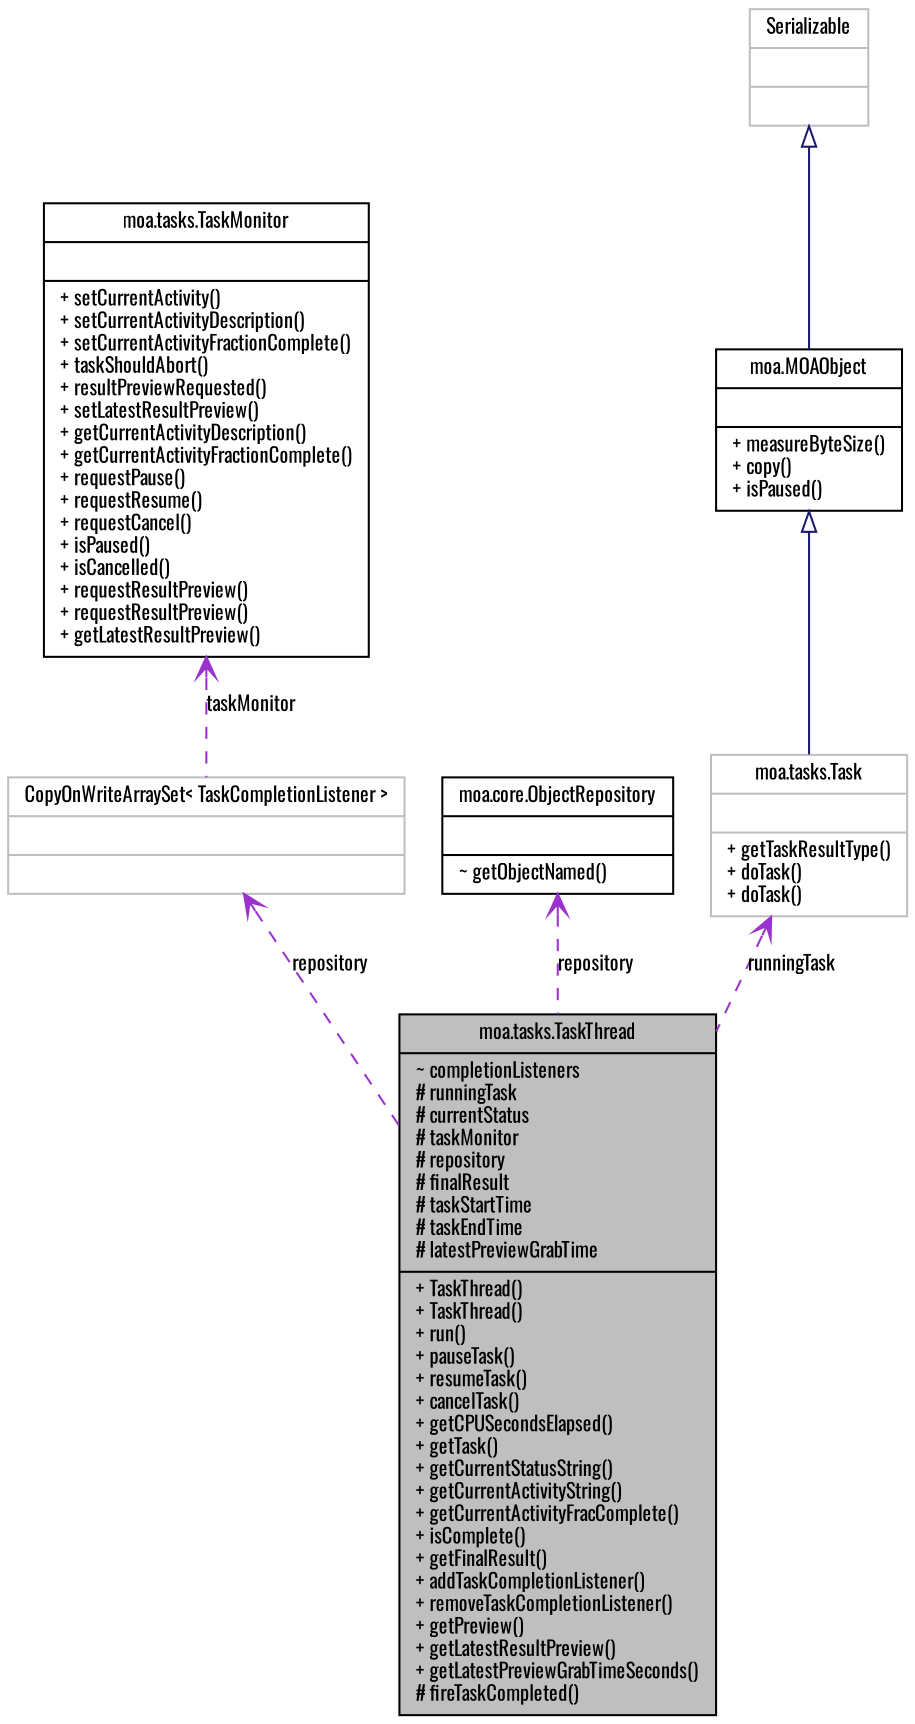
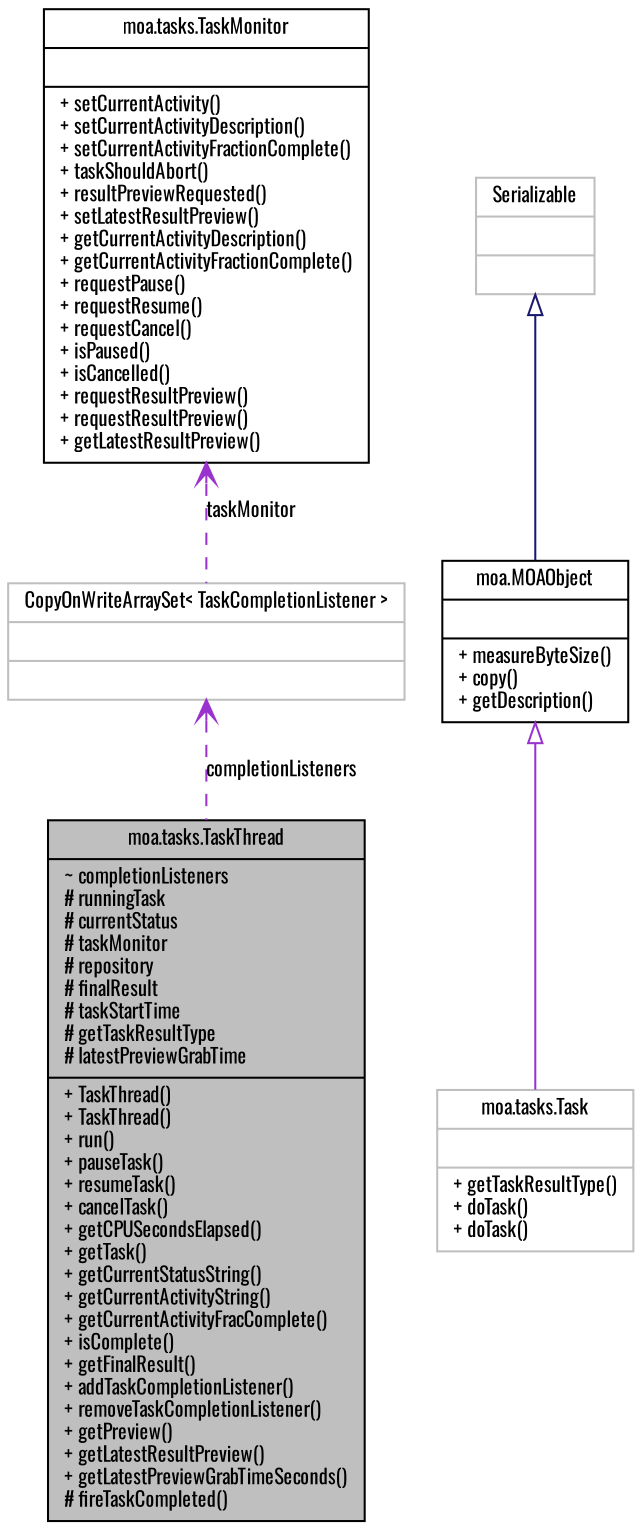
node "moa.MOAObject": text "+ isPaused()" -> "+ getDescription()"
edge "moa.tasks.Task" -> "moa.MOAObject": color midnightblue -> darkorchid3
node "moa.core.ObjectRepository": removed
edge "moa.tasks.TaskThread" -> "CopyOnWriteArraySet< TaskCompletionListener >": label "repository" -> "completionListeners"
edge "moa.tasks.TaskThread" -> "moa.tasks.Task": removed, label "runningTask"
node "moa.tasks.TaskThread": text "# taskEndTime" -> "# getTaskResultType"
